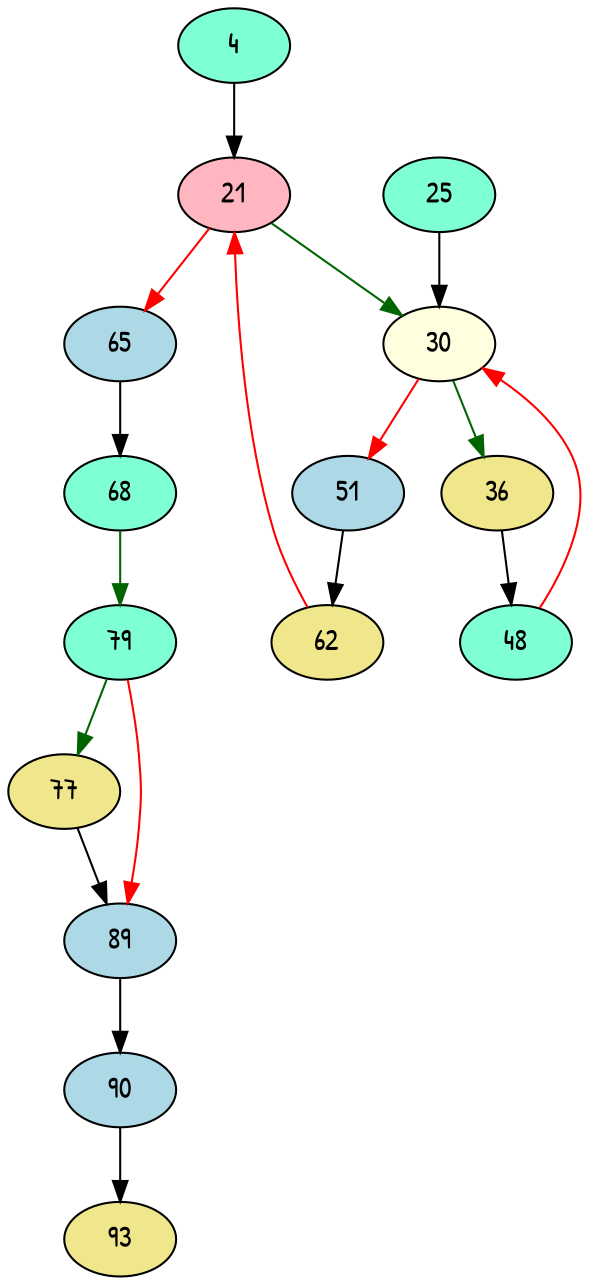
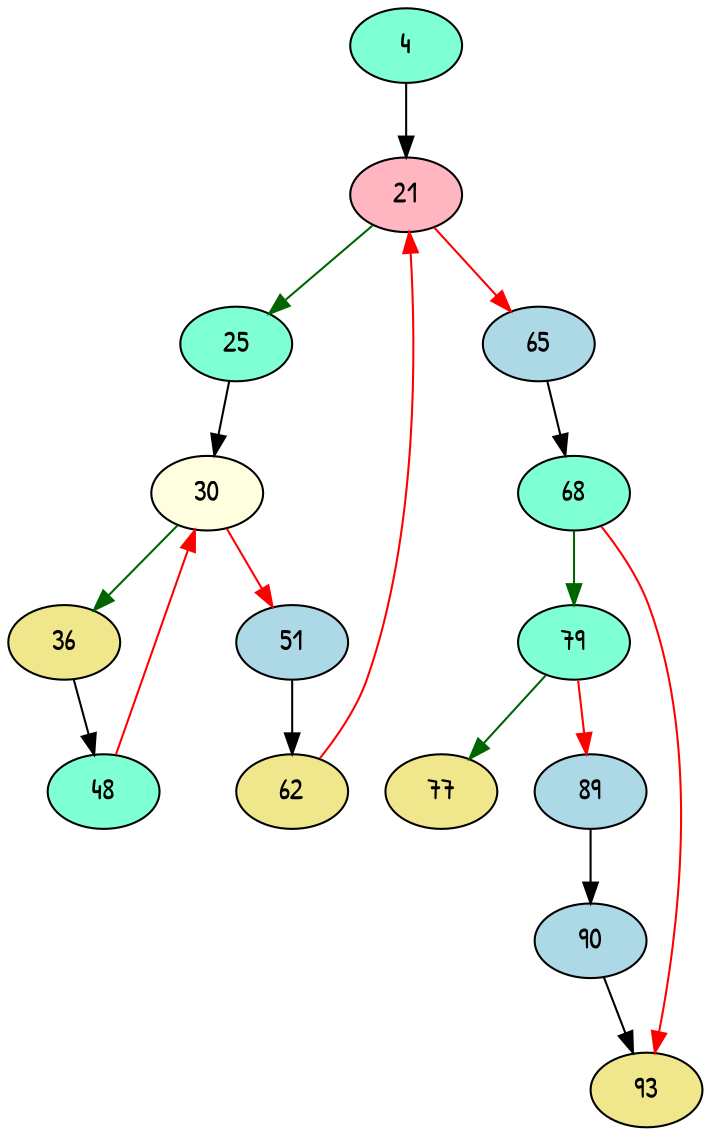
edge "21" -> "30": now "21" -> "25"
edge "68" -> "93": added
edge "77" -> "89": removed
